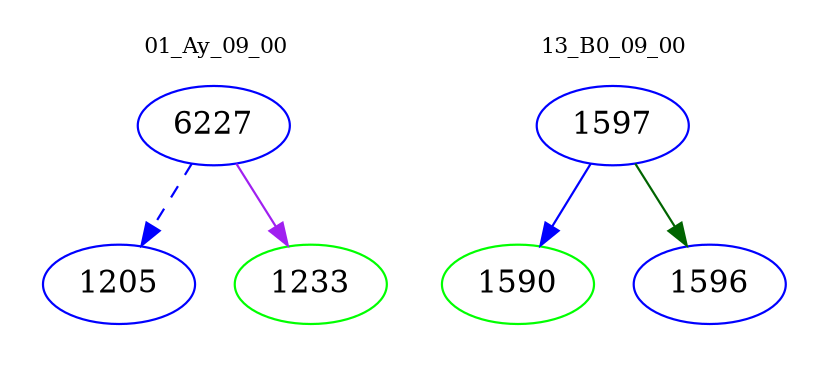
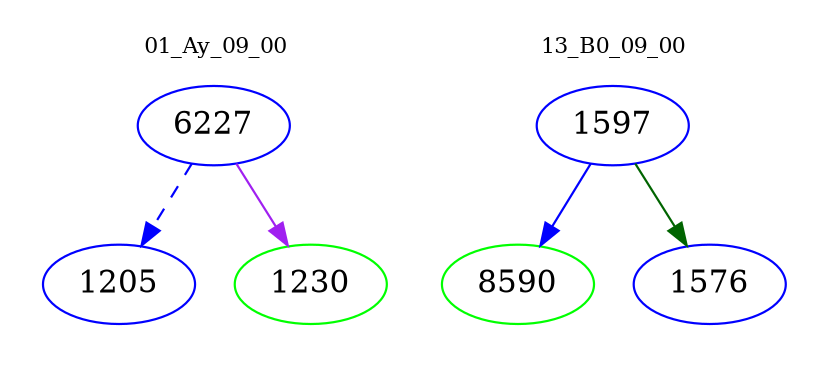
node "1233": label "1233" -> "1230"
node "1590": label "1590" -> "8590"
node "1596": label "1596" -> "1576"
